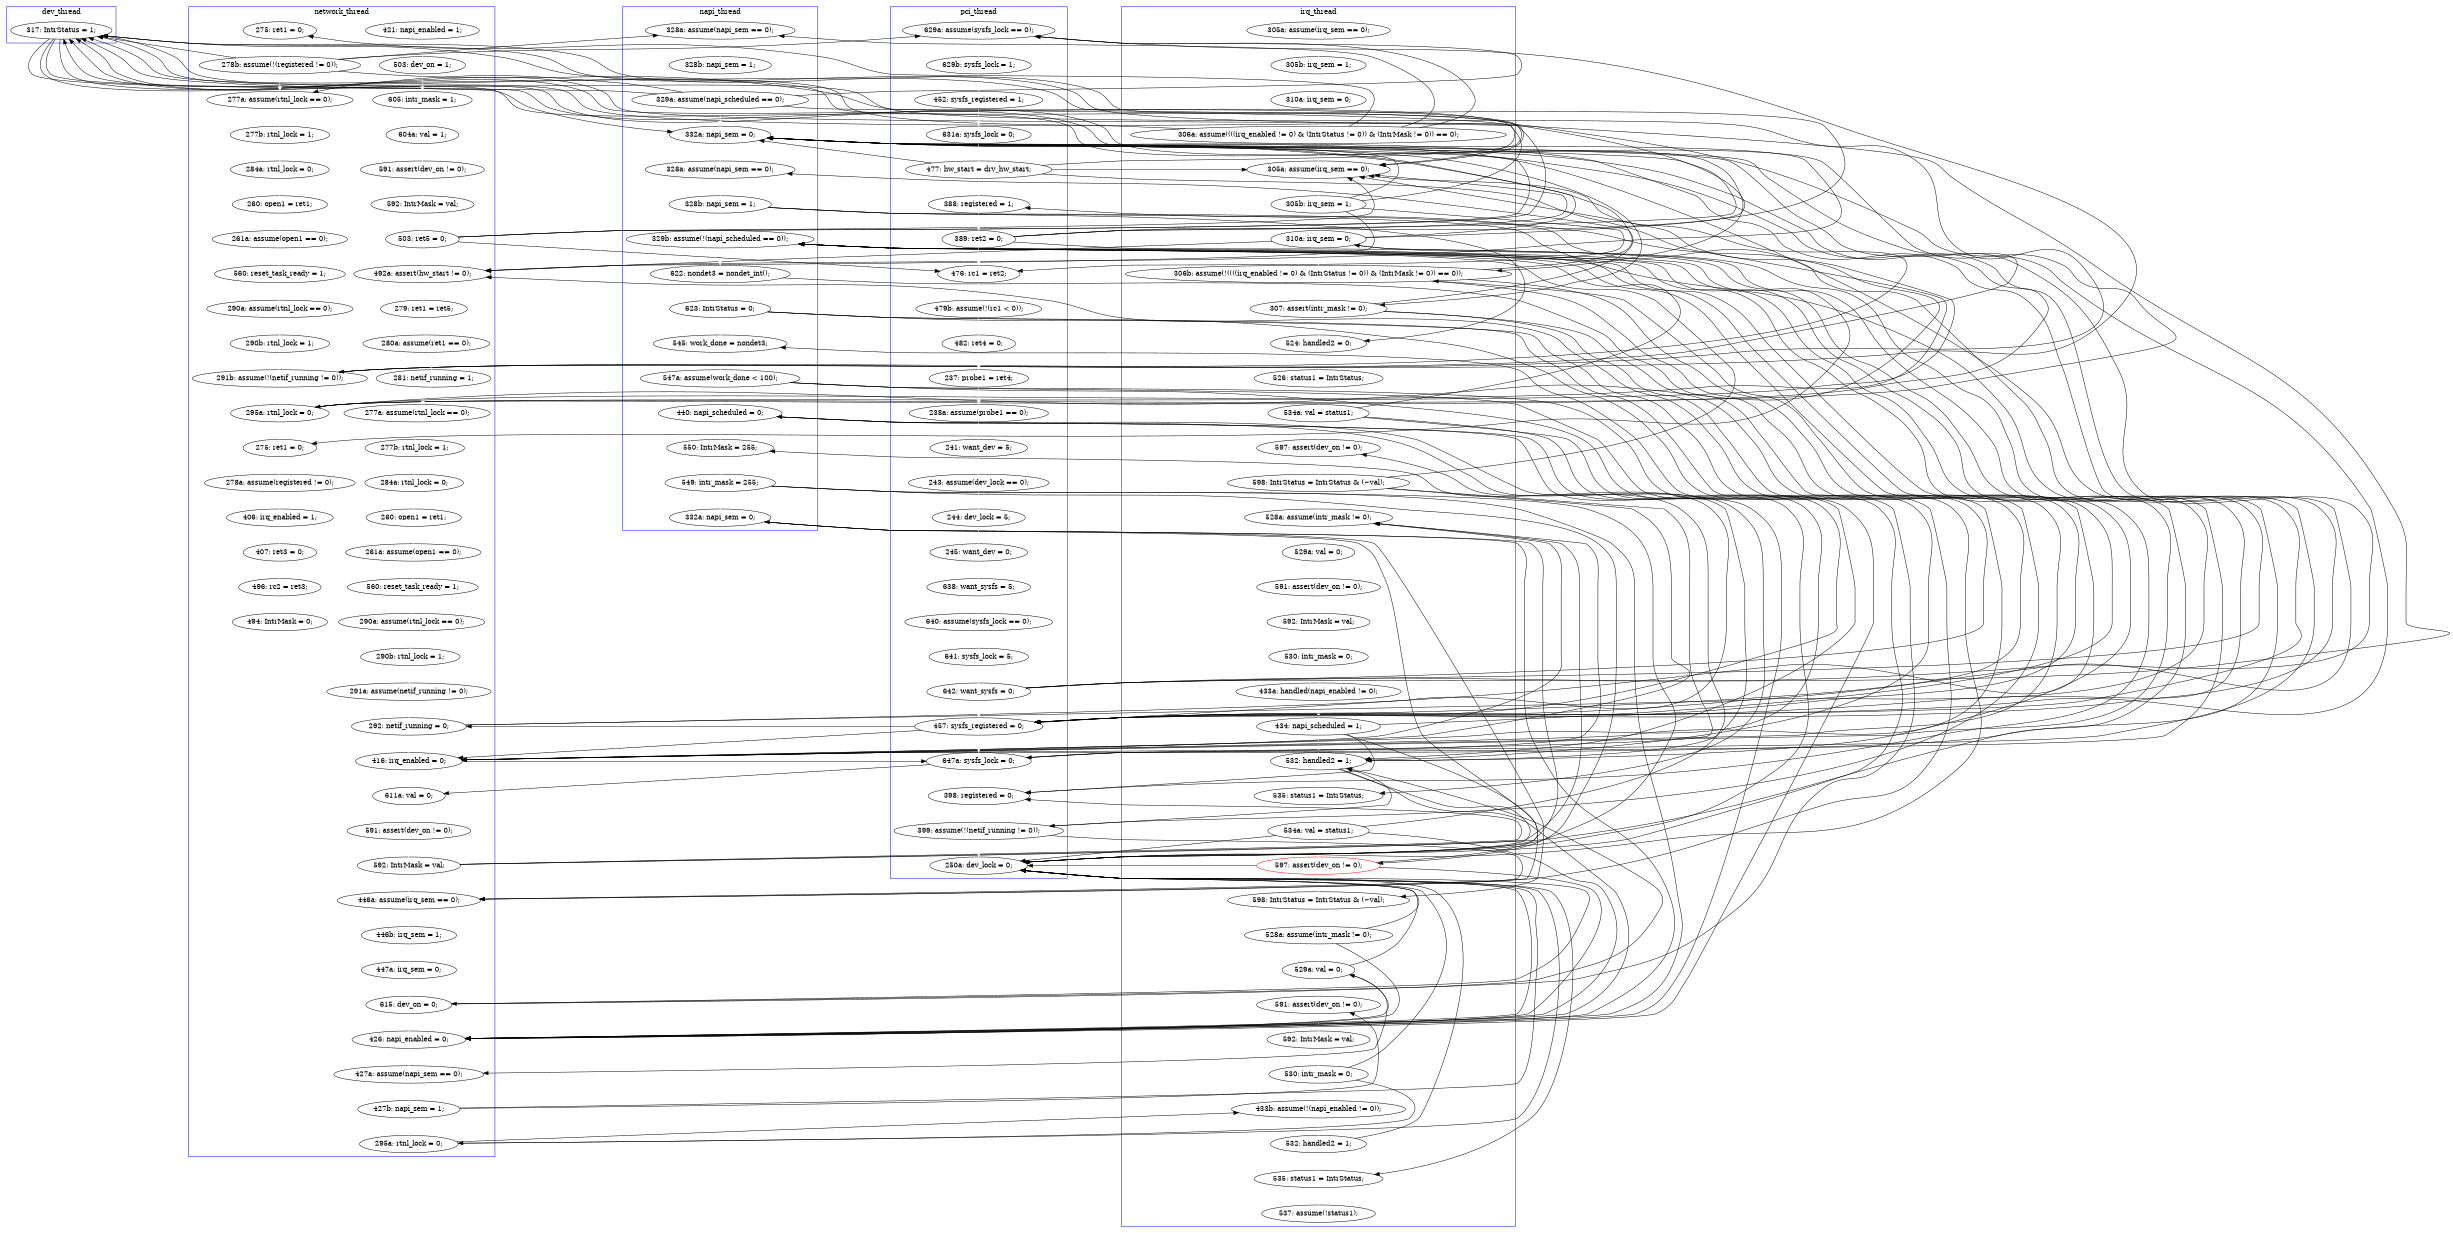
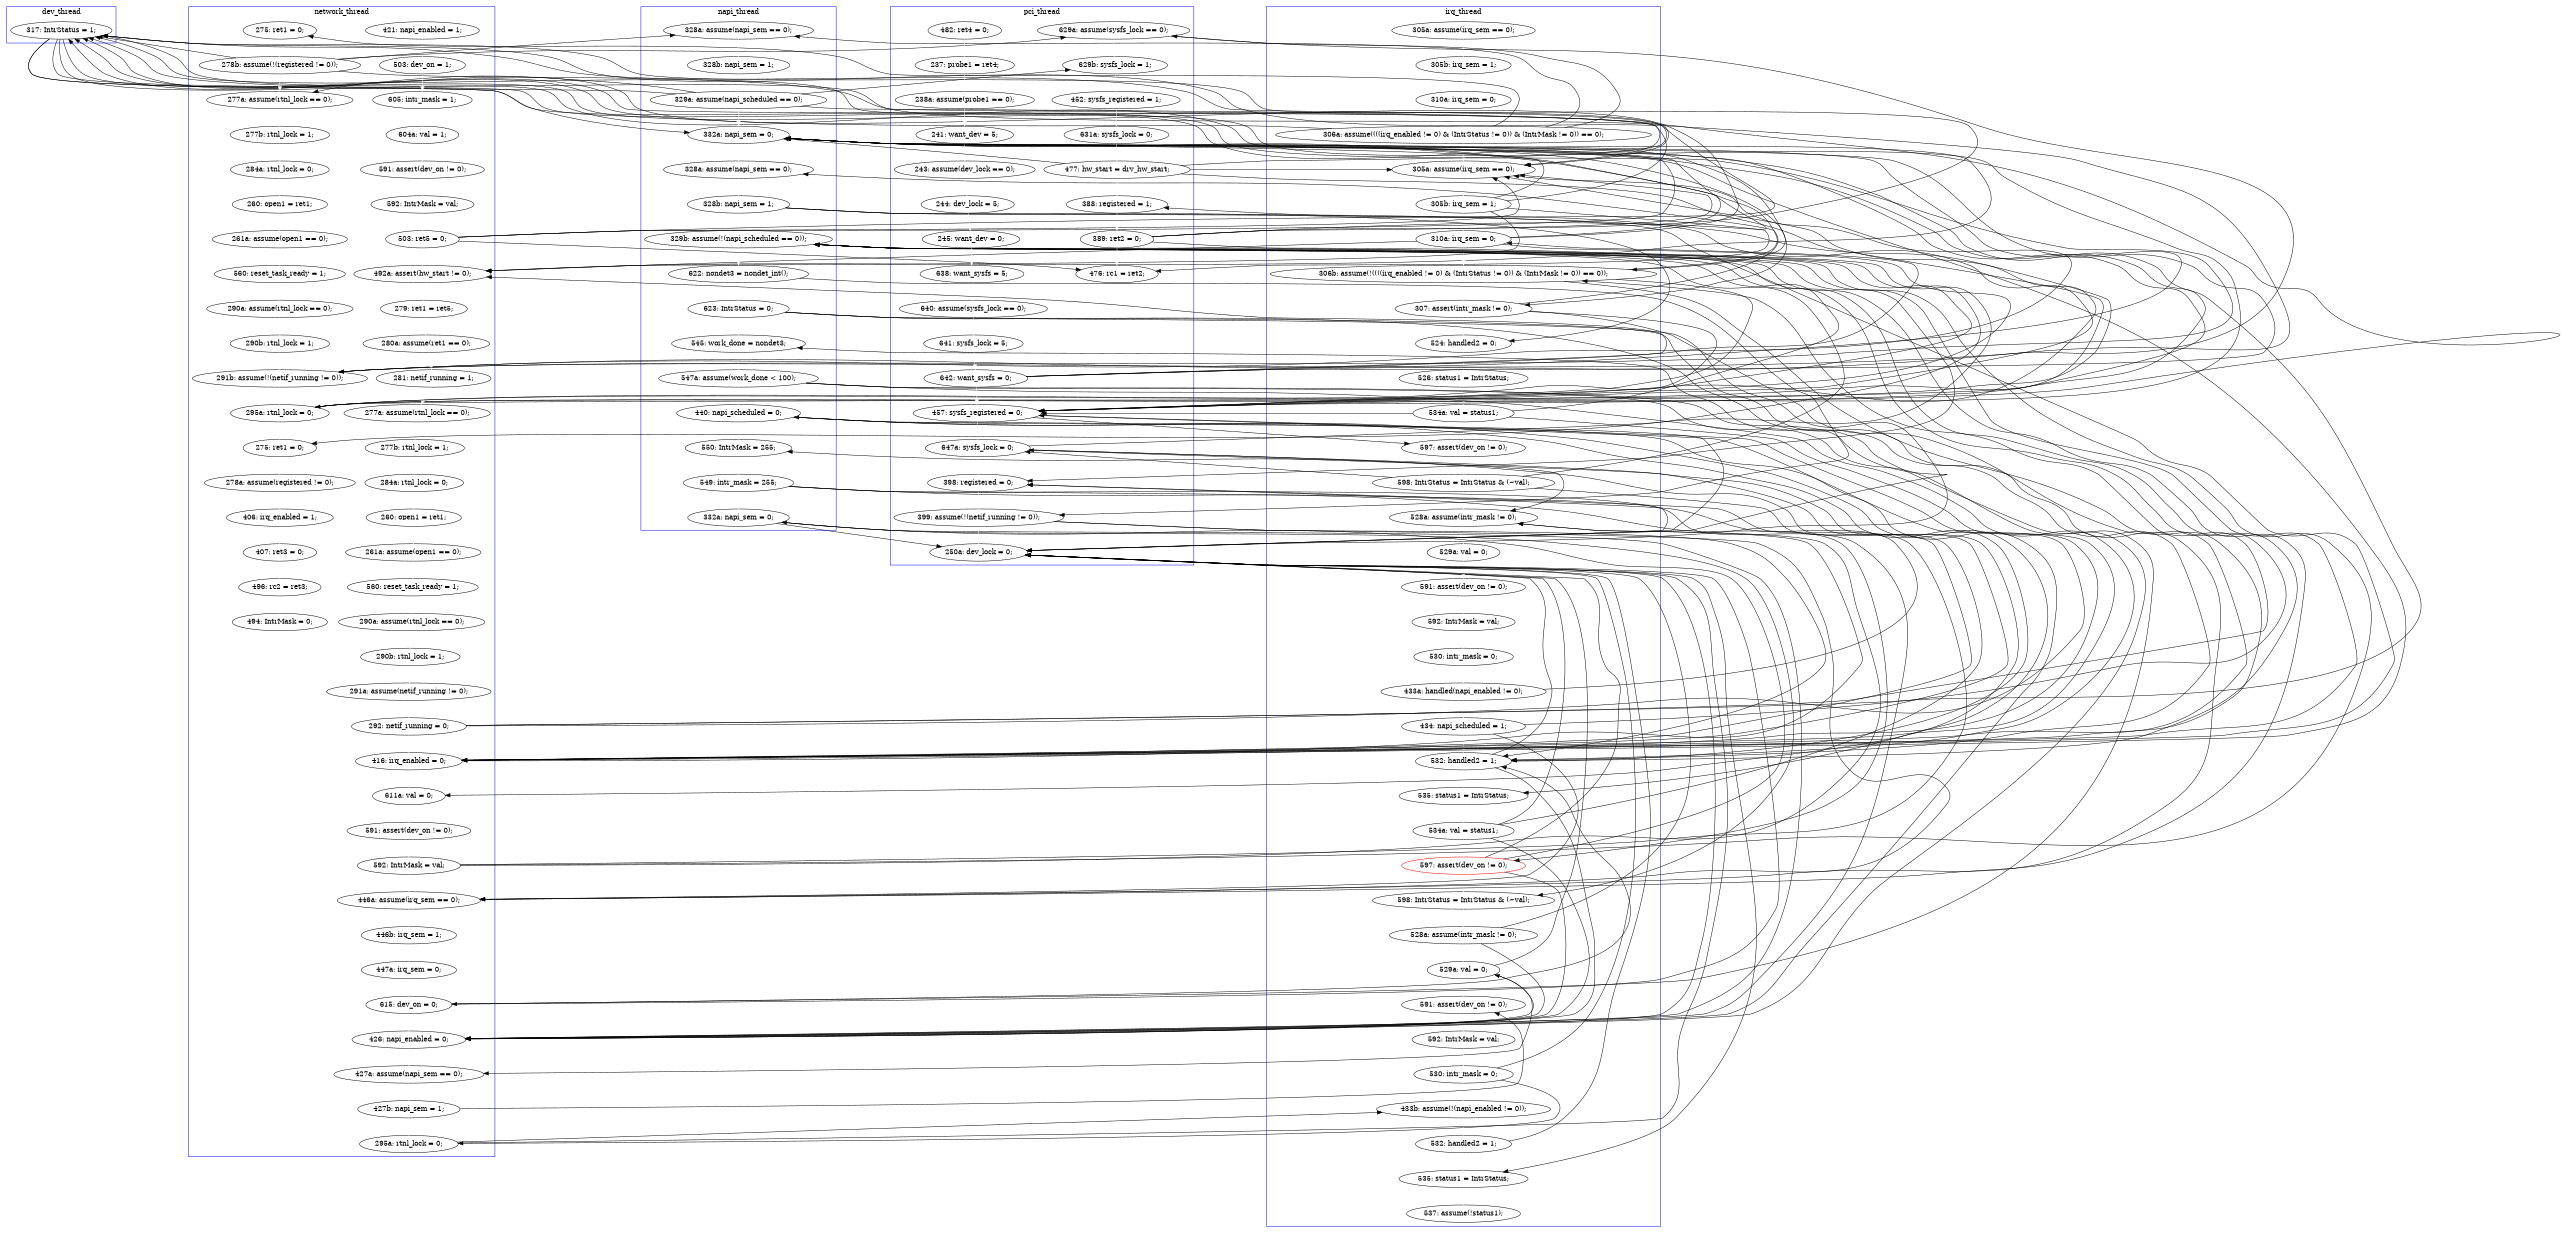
edge "329a: assume(napi_scheduled == 0);" -> "629a: assume(sysfs_lock == 0);": now "329a: assume(napi_scheduled == 0);" -> "629b: sysfs_lock = 1;"
edge "291b: assume(!(netif_running != 0));" -> "317: IntrStatus = 1;": reversed
node "479b: assume(!(rc1 < 0));": removed
edge "457: sysfs_registered = 0;" -> "292: netif_running = 0;": reversed
edge "329b: assume(!(napi_scheduled == 0));" -> "446a: assume(irq_sem == 0);": added
edge "434: napi_scheduled = 1;" -> "398: registered = 0;": now "433a: handled(napi_enabled != 0);" -> "398: registered = 0;"
edge "427b: napi_sem = 1;" -> "250a: dev_lock = 0;": removed
